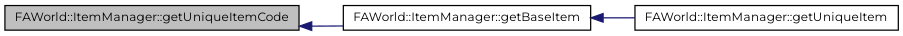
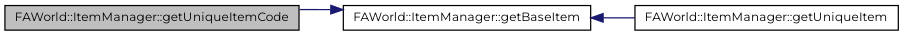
edge "FAWorld::ItemManager::getBaseItem" -> "FAWorld::ItemManager::getUniqueItemCode": reversed
